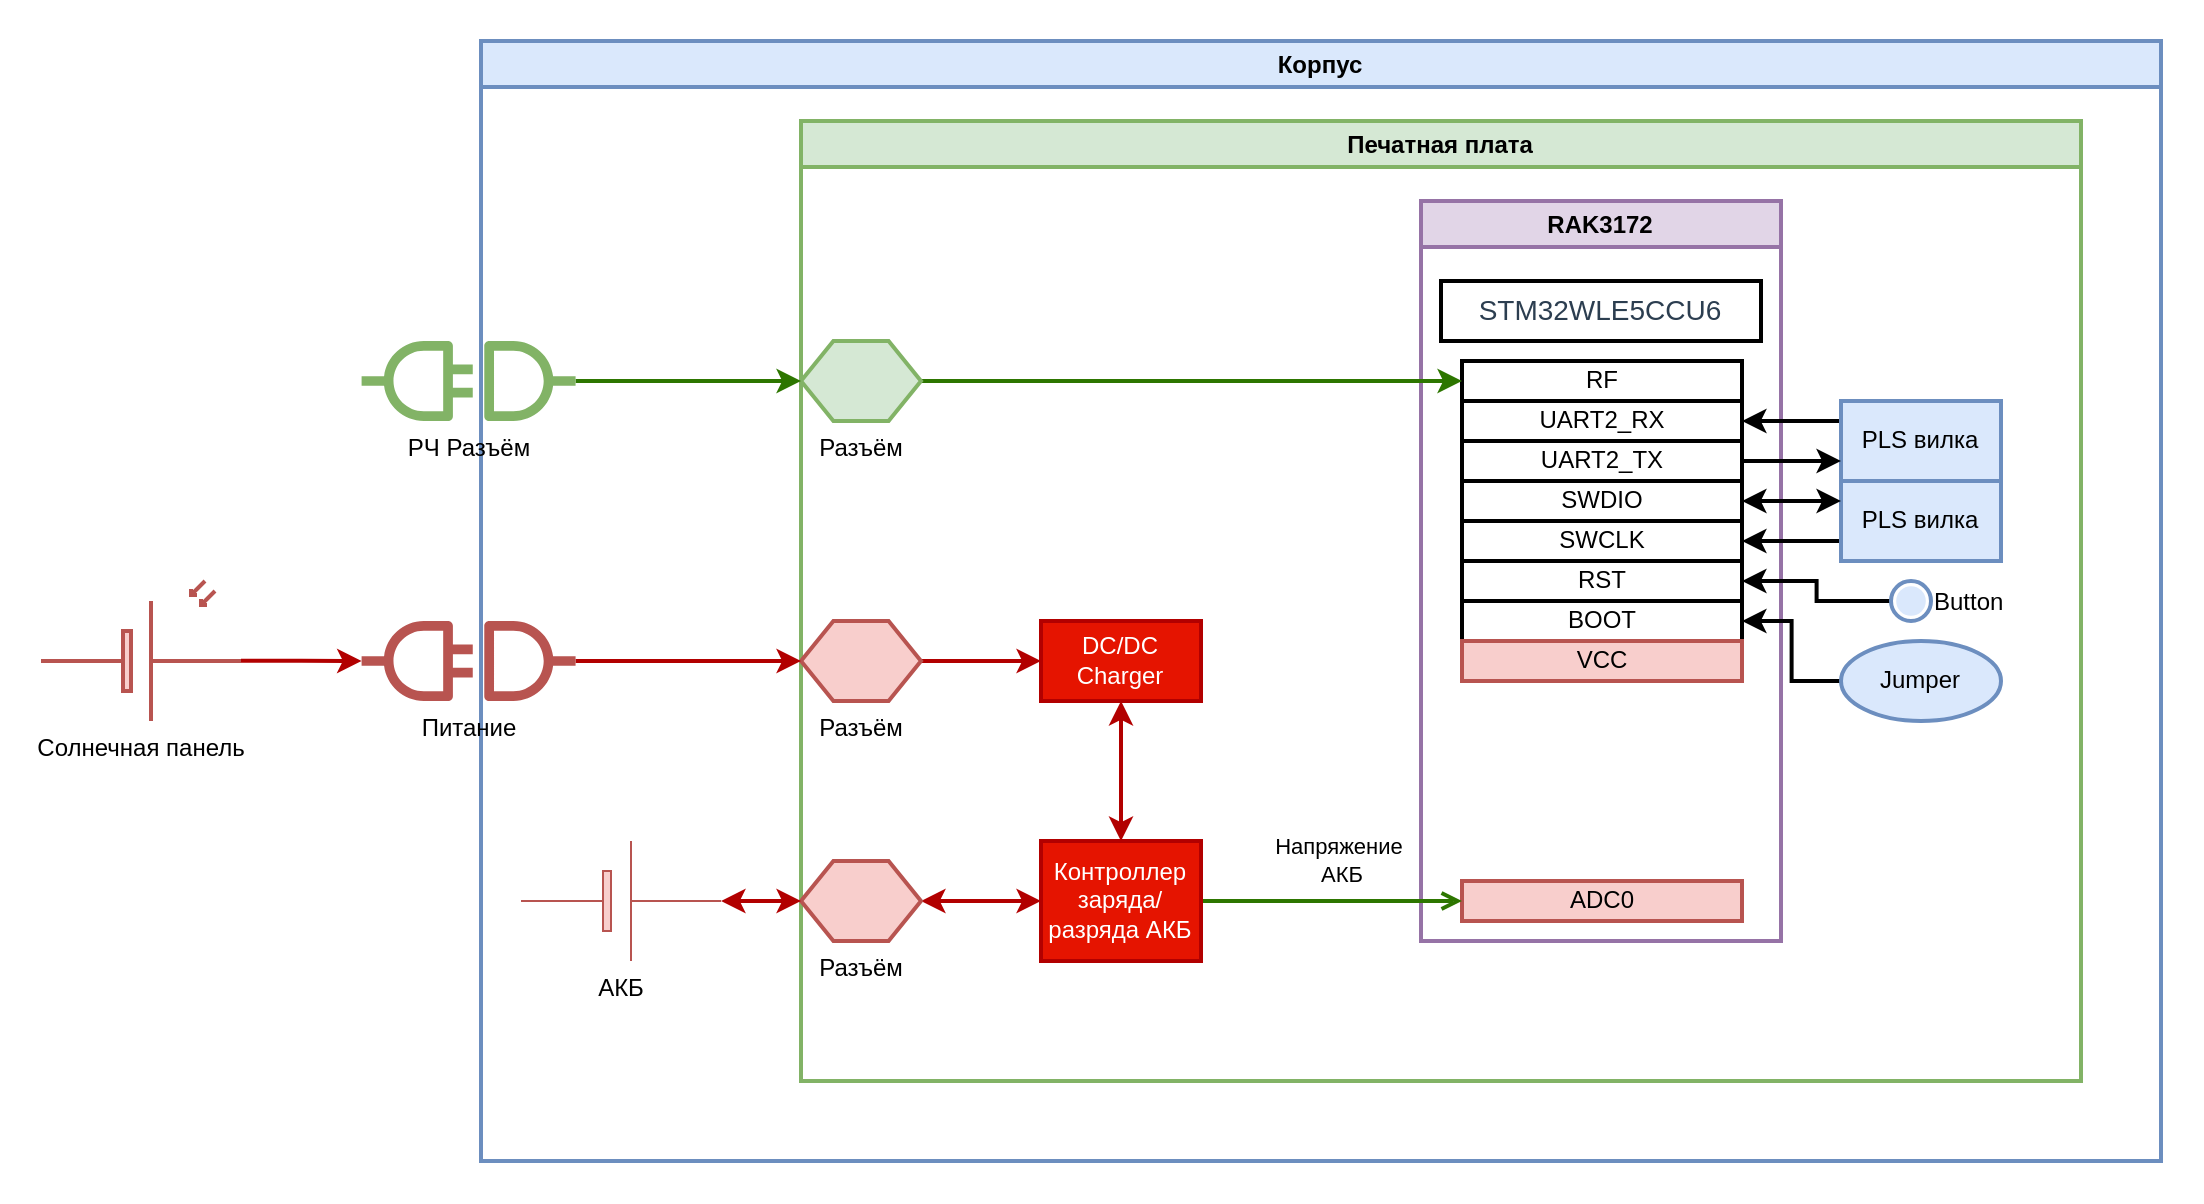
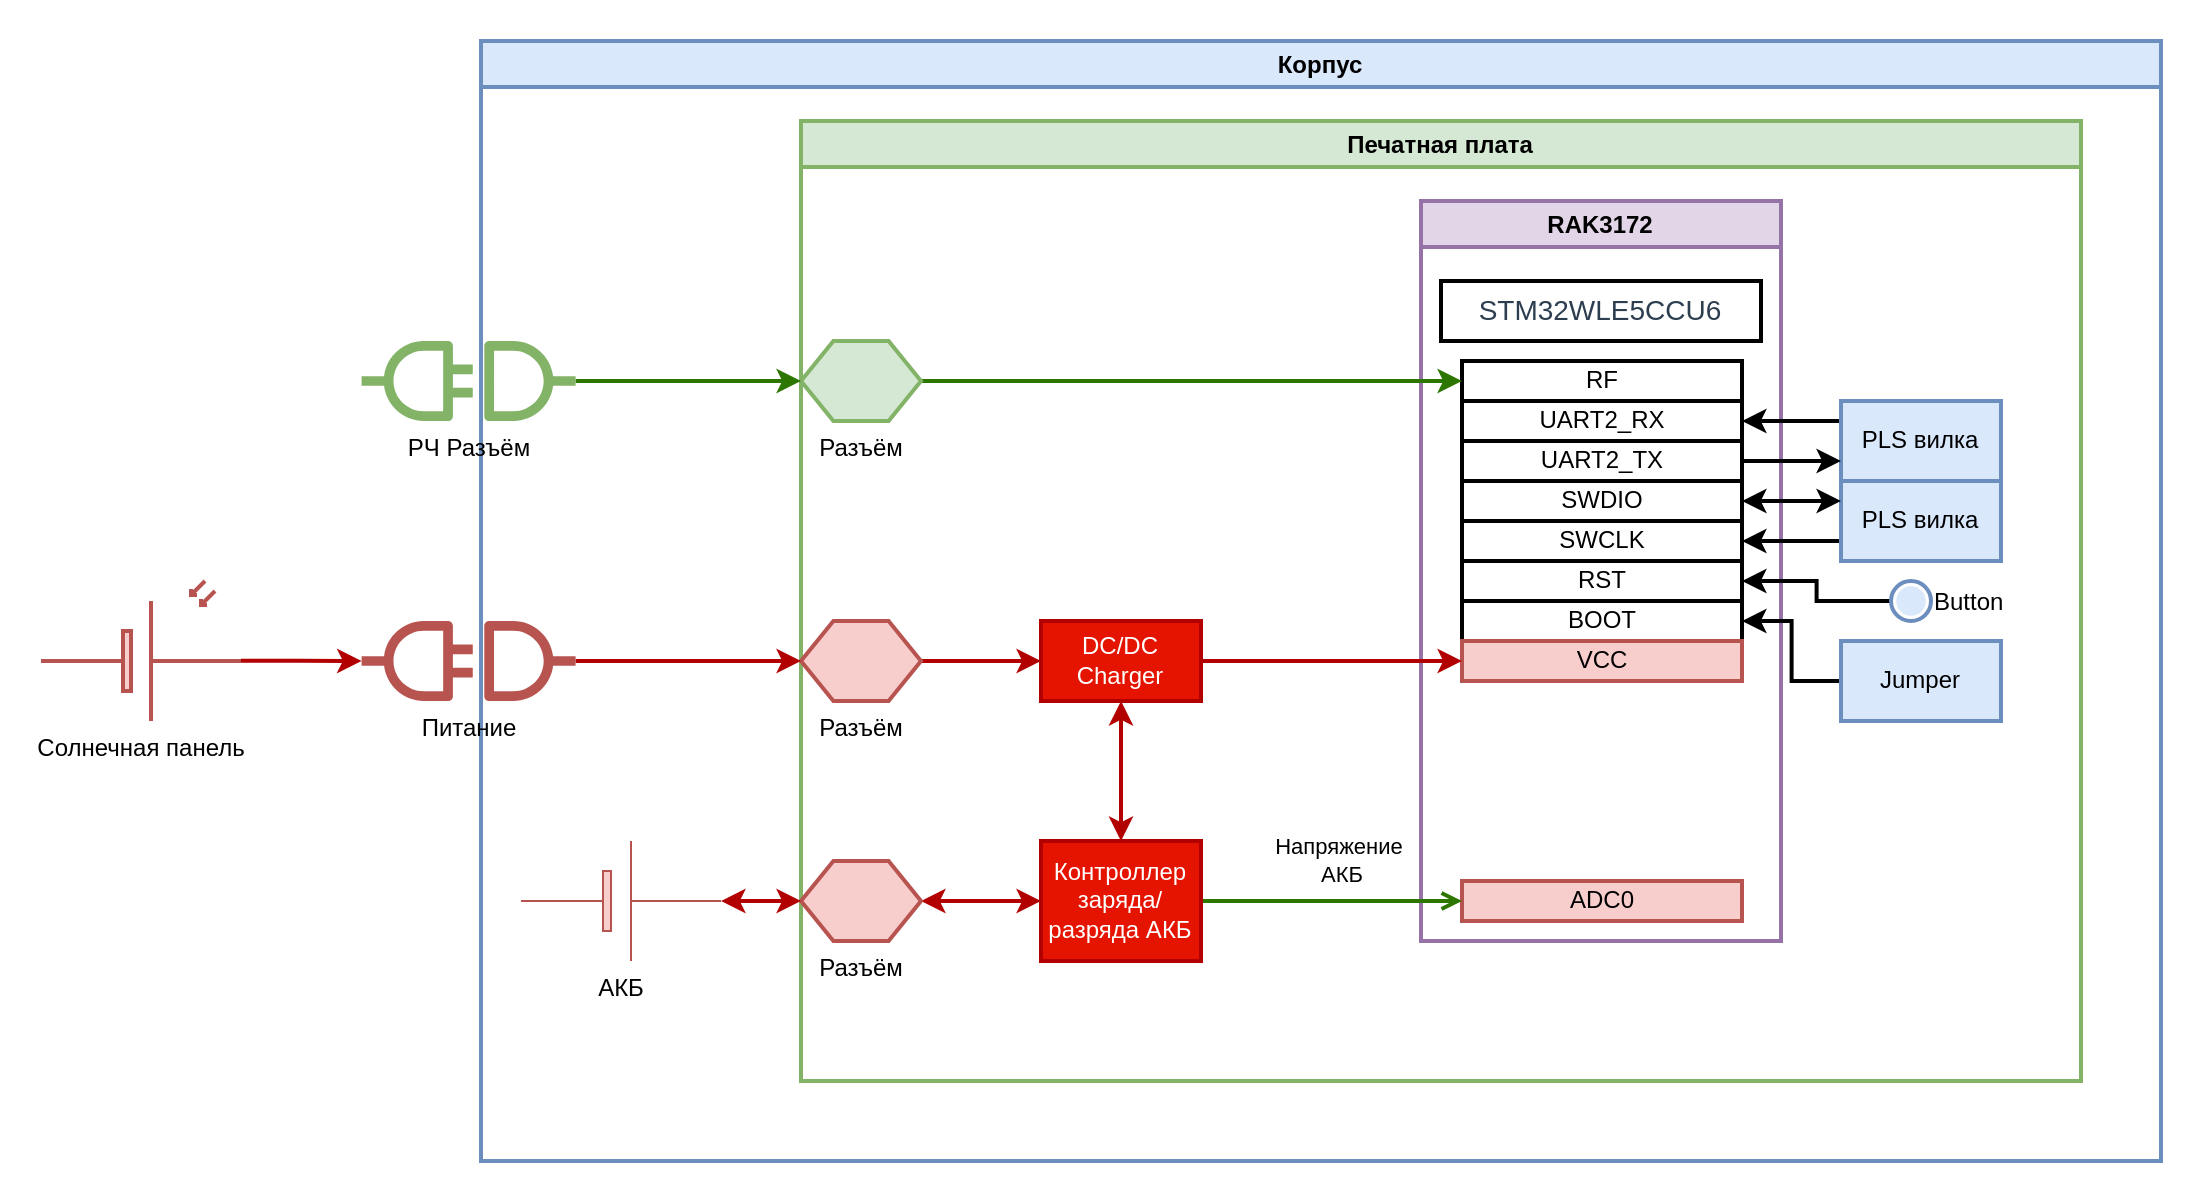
edge "DC/DC Charger" -> "VCC": added
node "Jumper": shape ellipse -> rectangle
